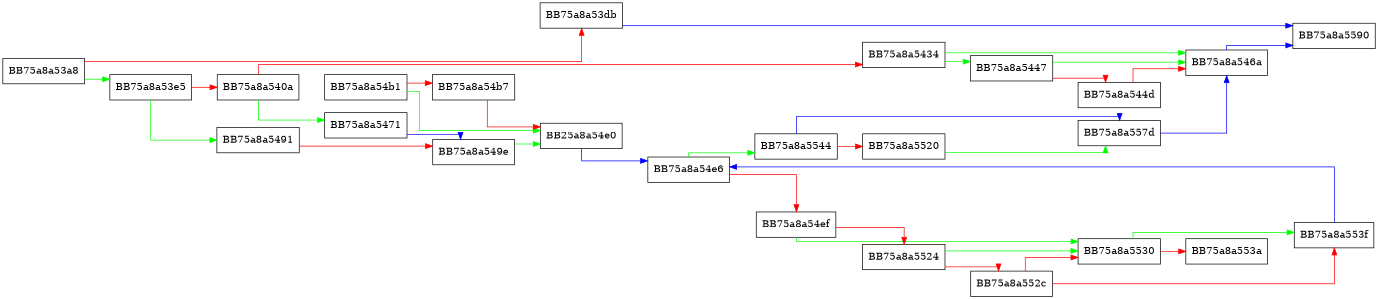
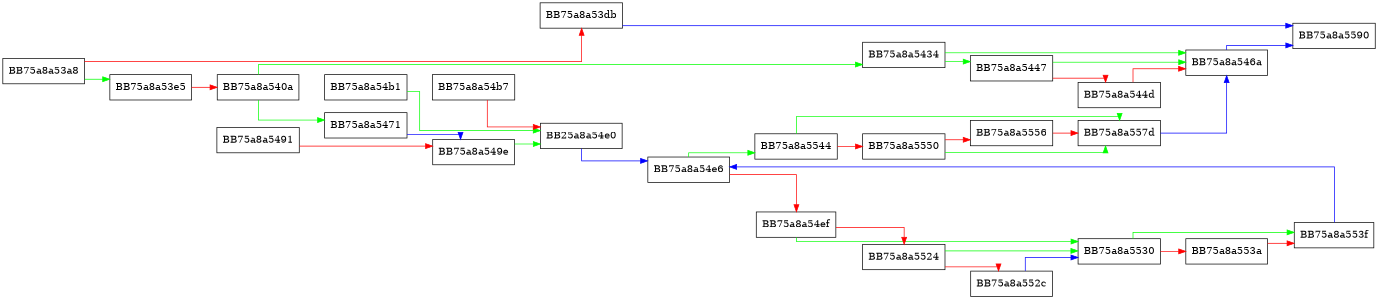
edge "BB75a8a540a" -> "BB75a8a5434": color red -> green
edge "BB75a8a54b1" -> "BB75a8a54b7": removed
edge "BB75a8a5544" -> "BB75a8a557d": color blue -> green
node "BB75a8a5556": added
edge "BB75a8a53e5" -> "BB75a8a5491": removed
node "BB75a8a5520": label "BB75a8a5520" -> "BB75a8a5550"
edge "BB75a8a552c" -> "BB75a8a5530": color red -> blue
edge "BB75a8a552c" -> "BB75a8a553f": now "BB75a8a553a" -> "BB75a8a553f"
